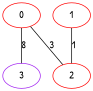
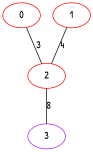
edge "0" -- "3": now "2" -- "3"
edge "1" -- "2": label "1" -> "4"
